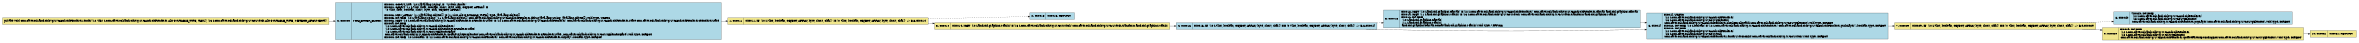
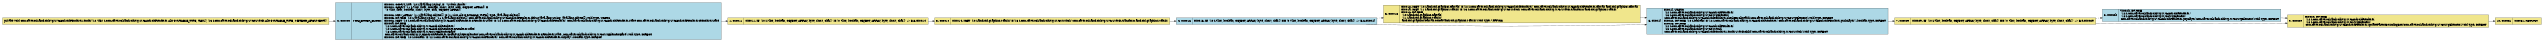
node "2: 0x0013": removed
edge "8: 0x002b" -> "9: 0x002e": added
node "5: 0x0018": fillcolor lightblue -> khaki
